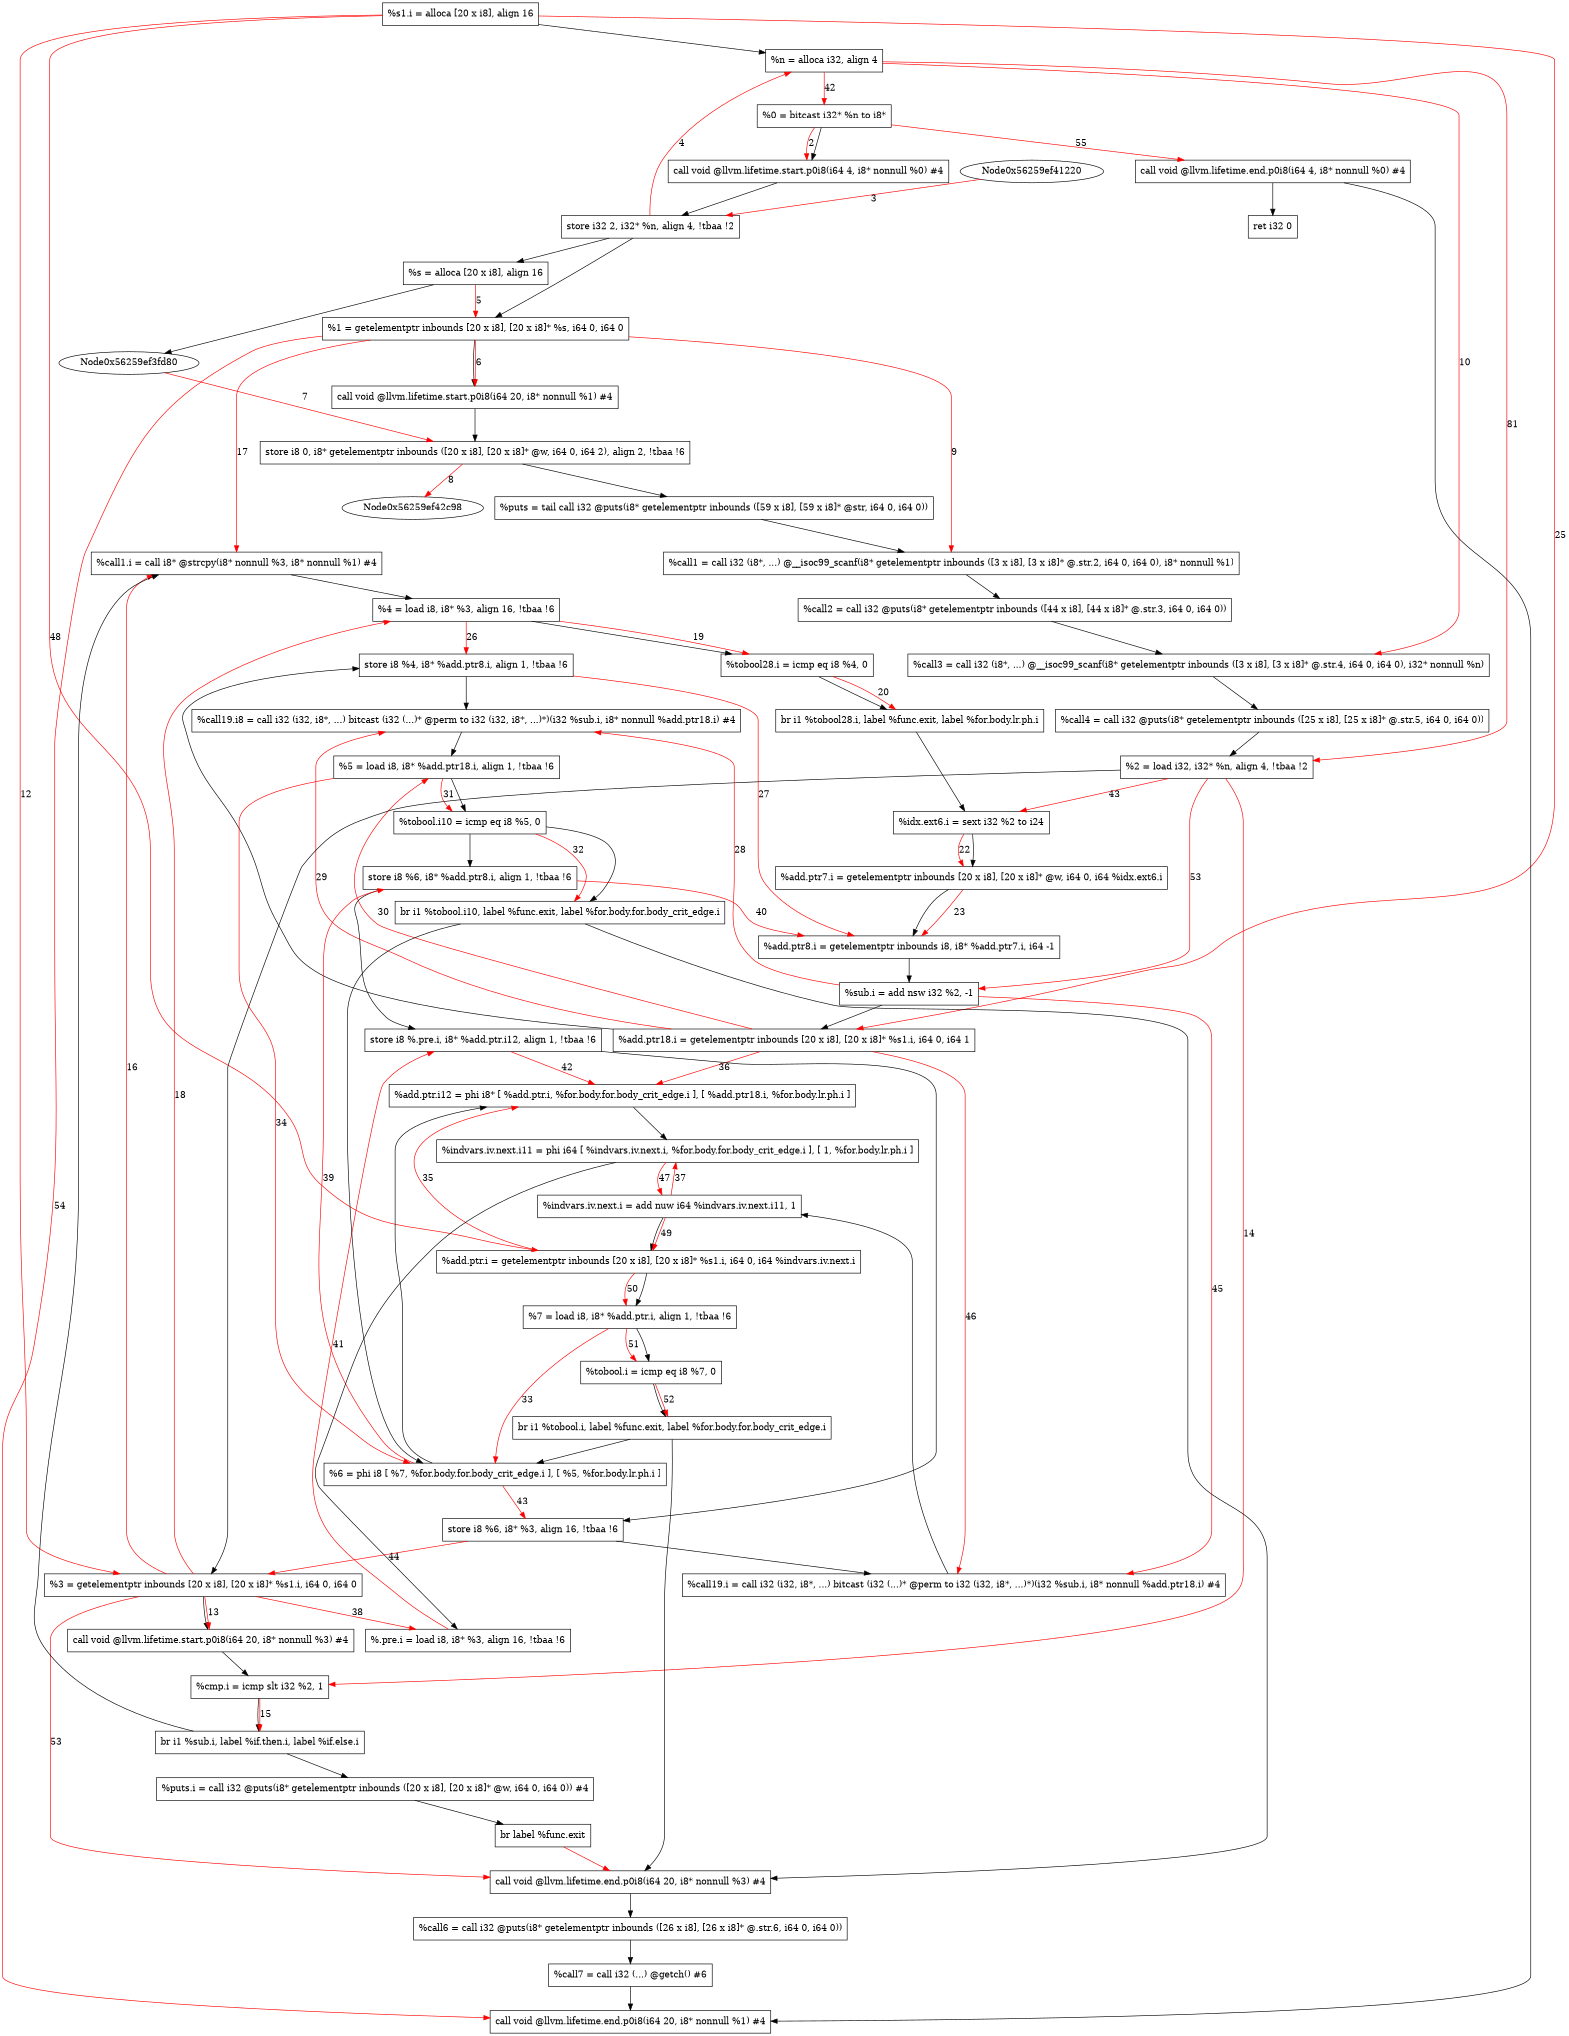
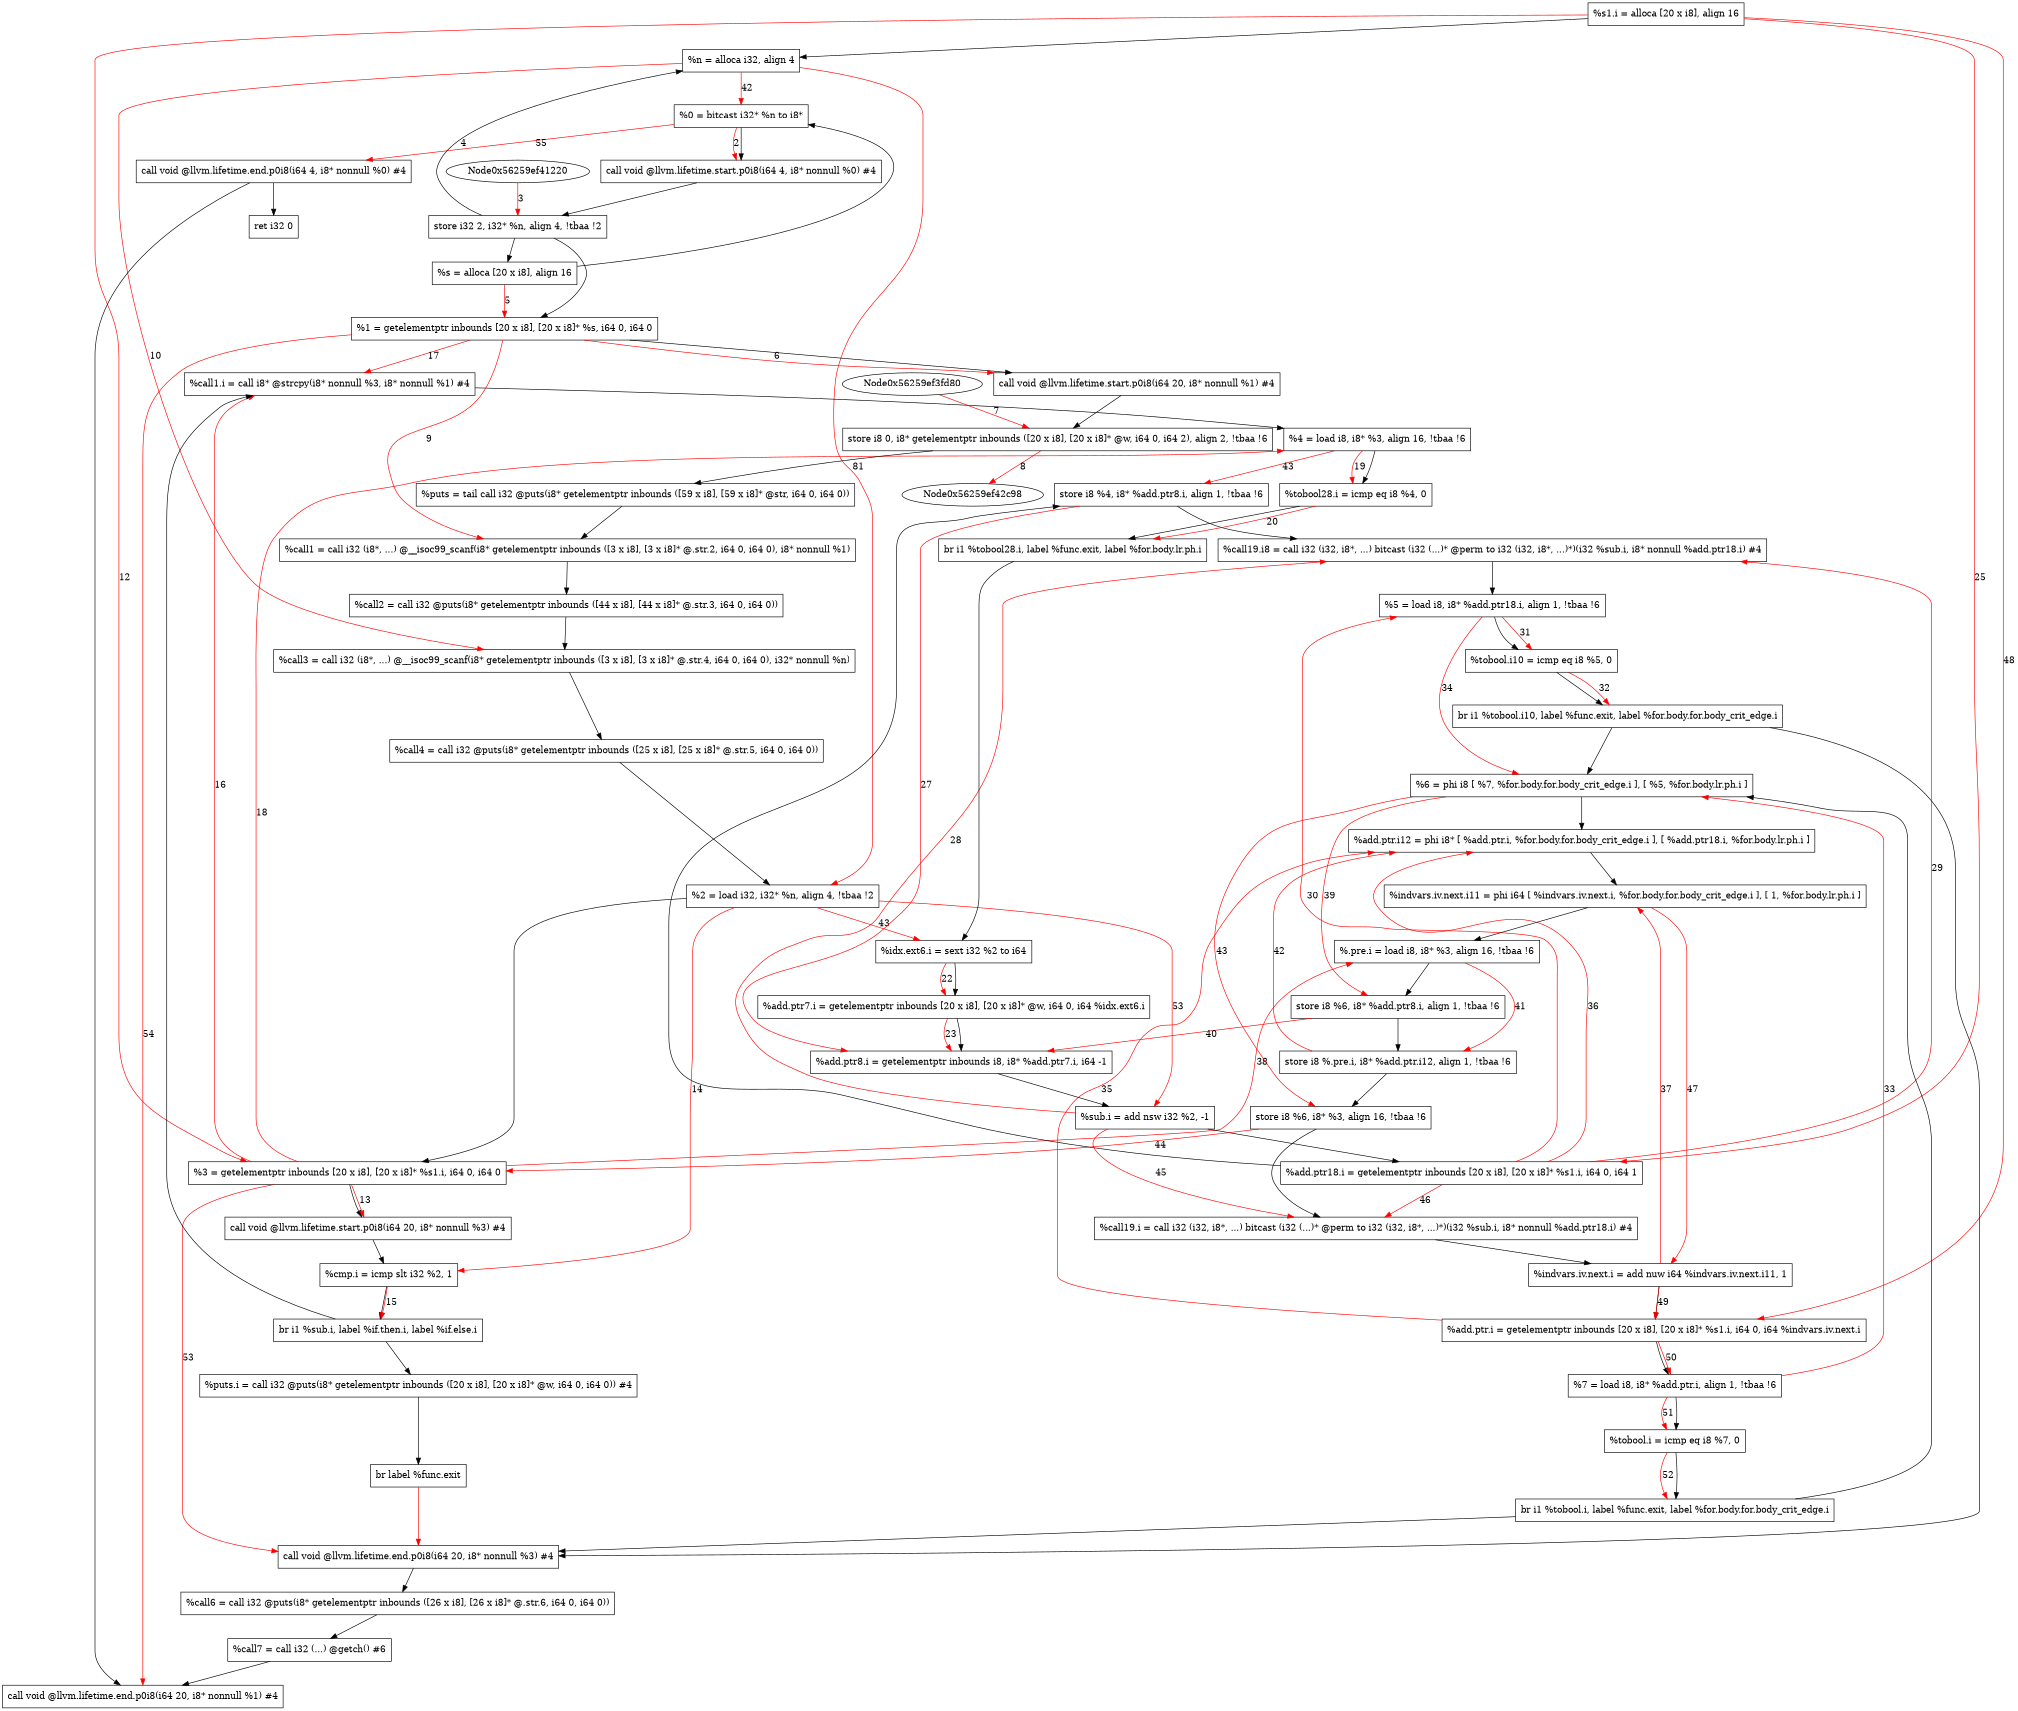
edge "store i32 2, i32* %n, align 4, !tbaa !2" -> "%n = alloca i32, align 4": color red -> black
edge "%s = alloca [20 x i8], align 16" -> "Node0x56259ef3fd80": now "%s = alloca [20 x i8], align 16" -> "%0 = bitcast i32* %n to i8*"
edge "%4 = load i8, i8* %3, align 16, !tbaa !6" -> "store i8 %4, i8* %add.ptr8.i, align 1, !tbaa !6": label "26" -> "43"
node "%idx.ext6.i = sext i32 %2 to i24": label "%idx.ext6.i = sext i32 %2 to i24" -> "%idx.ext6.i = sext i32 %2 to i64"
edge "%tobool.i10 = icmp eq i8 %5, 0" -> "store i8 %6, i8* %add.ptr8.i, align 1, !tbaa !6": now "%.pre.i = load i8, i8* %3, align 16, !tbaa !6" -> "store i8 %6, i8* %add.ptr8.i, align 1, !tbaa !6"
